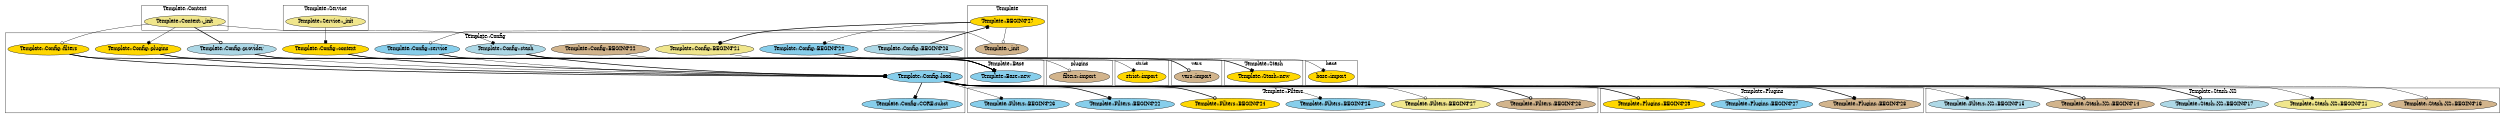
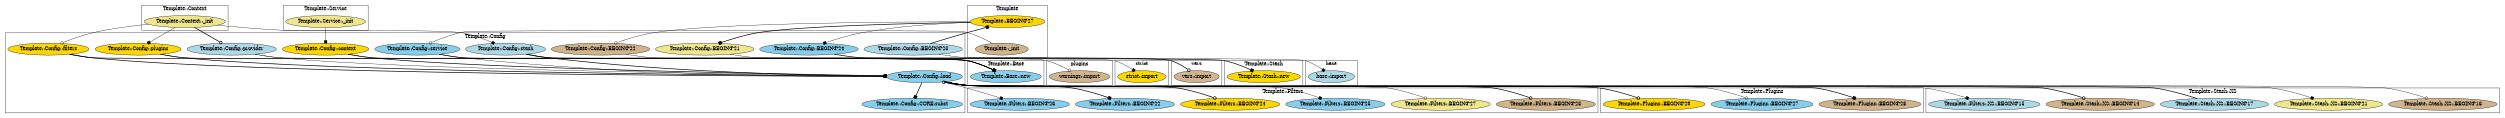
edge "Template::BEGIN@27" -> "Template::_init": now "Template::BEGIN@27" -> "Template::Config::BEGIN@22"
edge "Template::Config::provider" -> "Template::Base::new": style bold -> solid
node "filters::import": label "filters::import" -> "warnings::import"
node "base::import": fillcolor gold -> lightblue
edge "Template::Config::load" -> "Template::Stash::XS::BEGIN@17": reversed
